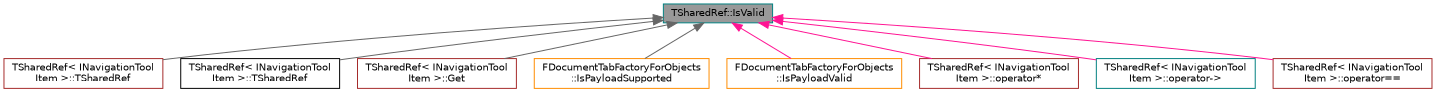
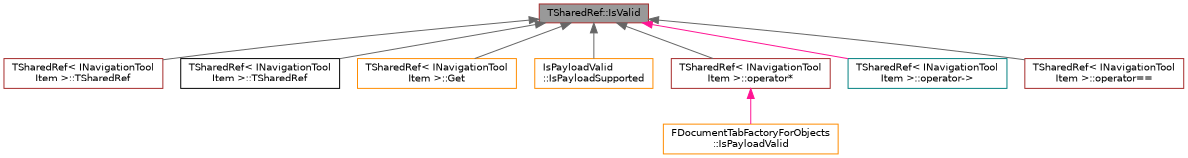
node "TSharedRef::IsValid": color teal -> brown
edge "TSharedRef< INavigationTool Item >::operator==" -> "TSharedRef::IsValid": color deeppink -> gray40
edge "TSharedRef< INavigationTool Item >::operator*" -> "TSharedRef::IsValid": color deeppink -> gray40
edge "FDocumentTabFactoryForObjects ::IsPayloadValid" -> "TSharedRef::IsValid": now "FDocumentTabFactoryForObjects ::IsPayloadValid" -> "TSharedRef< INavigationTool Item >::operator*"
node "TSharedRef< INavigationTool Item >::Get": color brown -> darkorange
node "FDocumentTabFactoryForObjects ::IsPayloadSupported": label "FDocumentTabFactoryForObjects ::IsPayloadSupported" -> "IsPayloadValid ::IsPayloadSupported"
